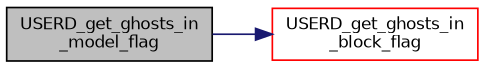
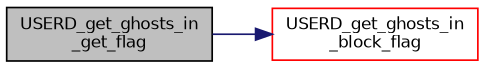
node "USERD_get_ghosts_in _model_flag": label "USERD_get_ghosts_in _model_flag" -> "USERD_get_ghosts_in _get_flag"
